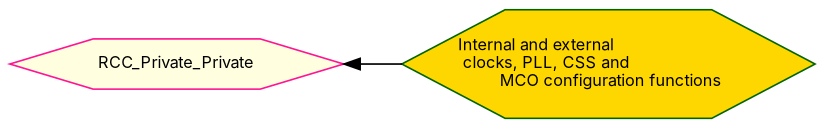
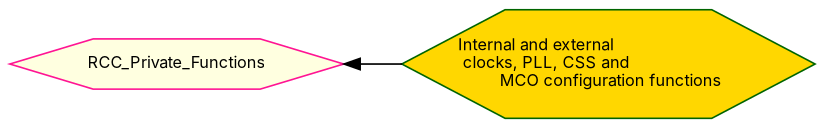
node "RCC_Private_Private": label "RCC_Private_Private" -> "RCC_Private_Functions"
